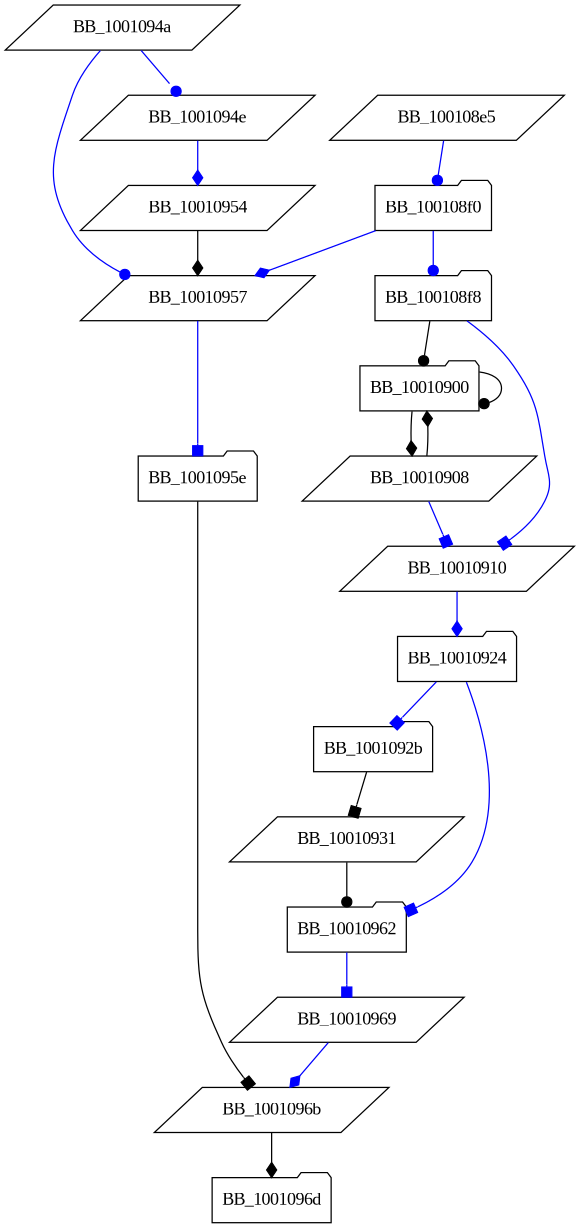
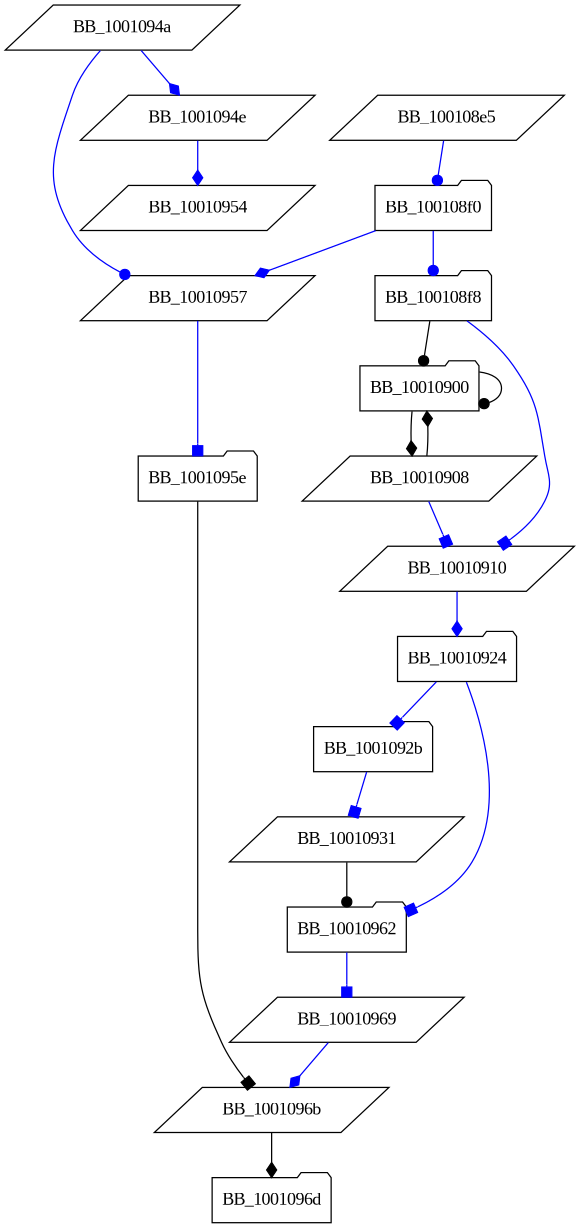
edge "BB_1001094a" -> "BB_1001094e": arrowhead dot -> diamond
edge "BB_10010954" -> "BB_10010957": removed
edge "BB_1001092b" -> "BB_10010931": color black -> blue
